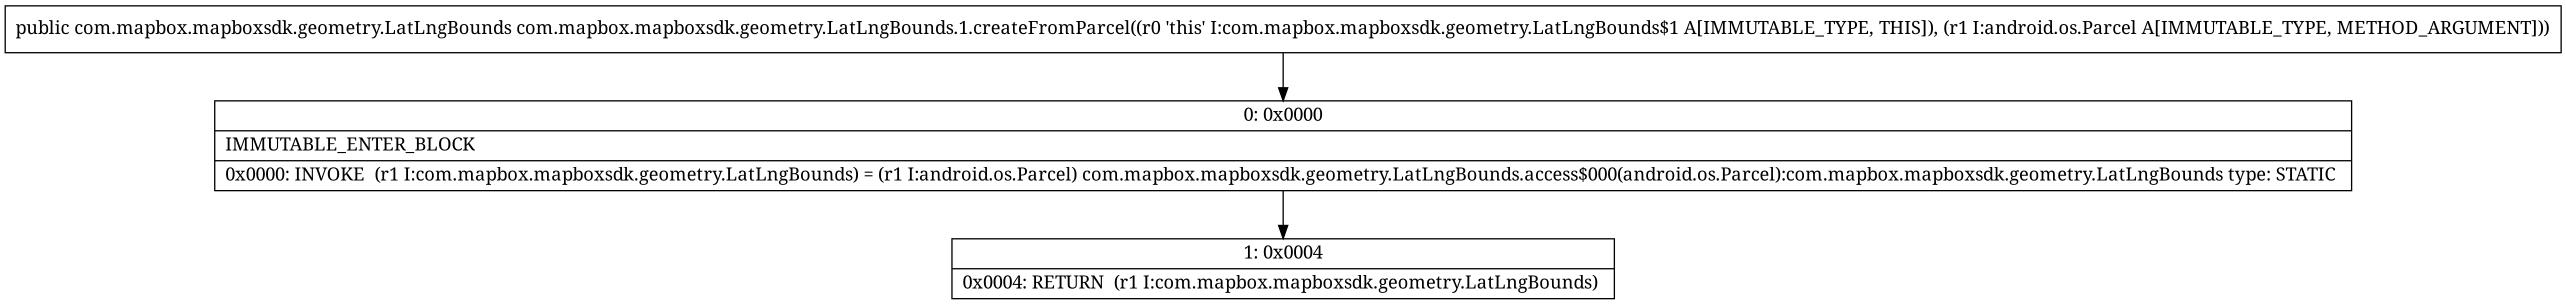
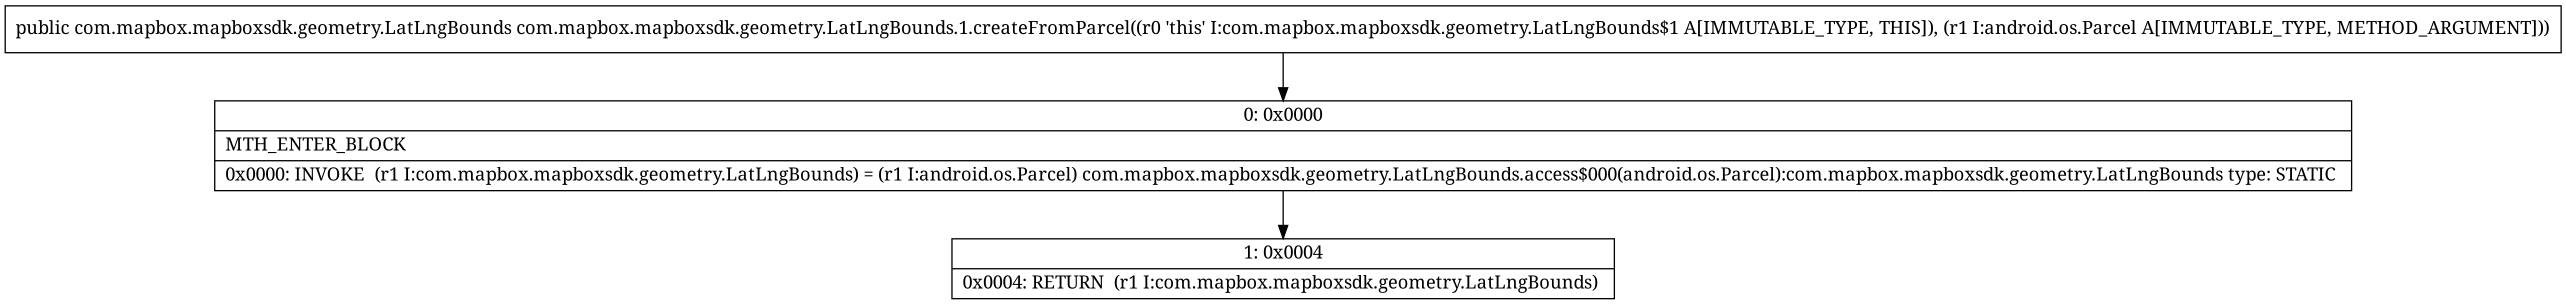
node "0: 0x0000": text "IMMUTABLE_ENTER_BLOCK" -> "MTH_ENTER_BLOCK"
